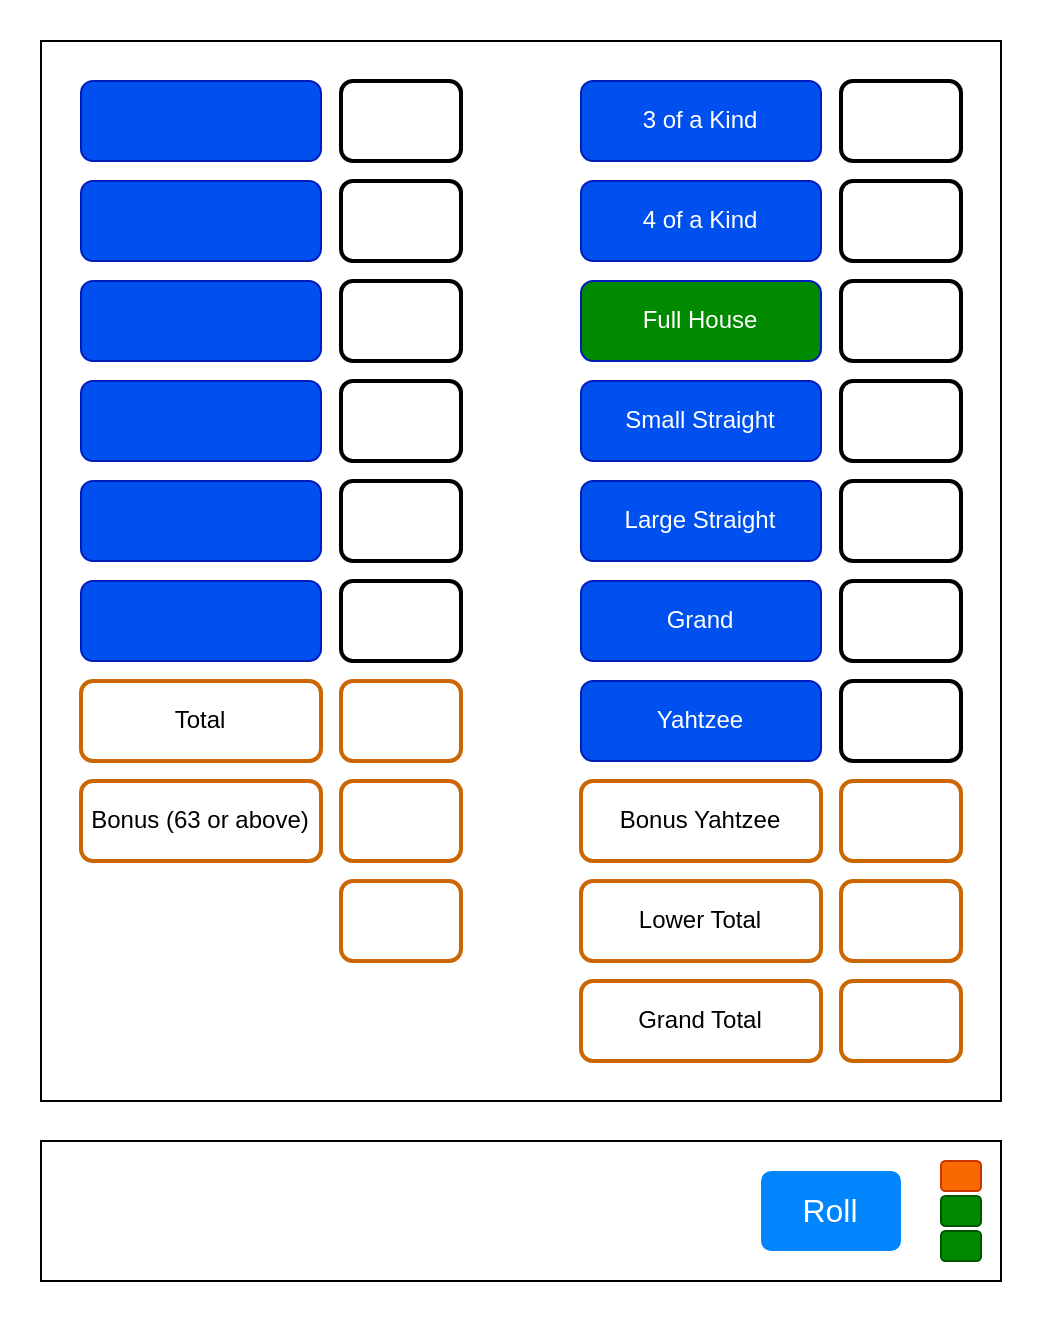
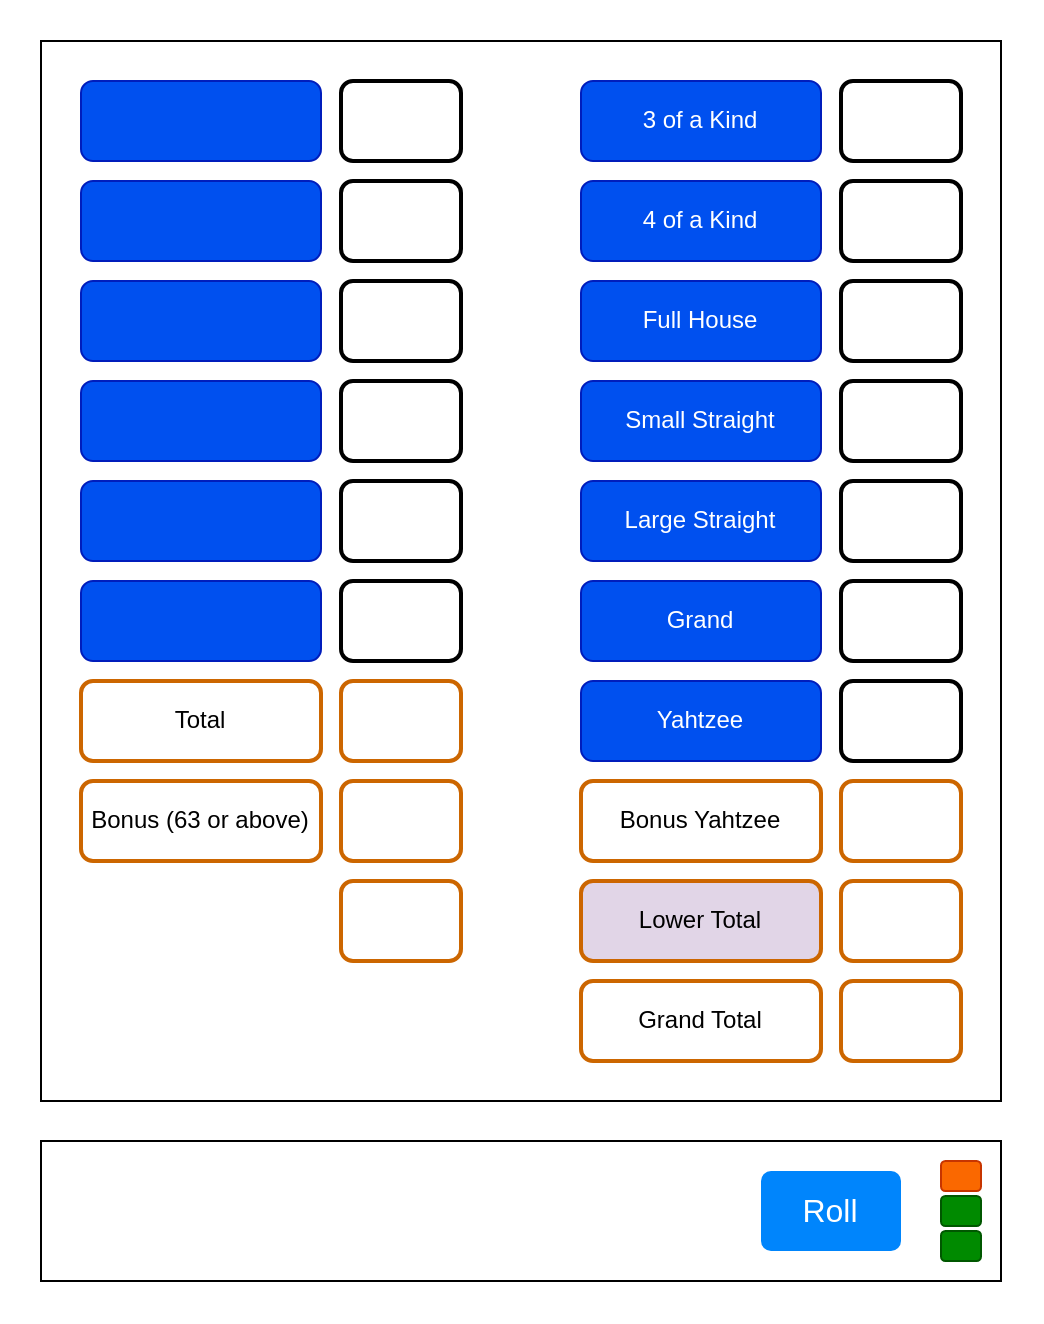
node "Full House": fillcolor #008a00 -> #0050ef
node "Lower Total": fillcolor #ffffff -> #e1d5e7
